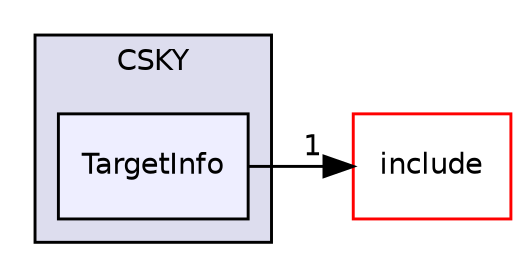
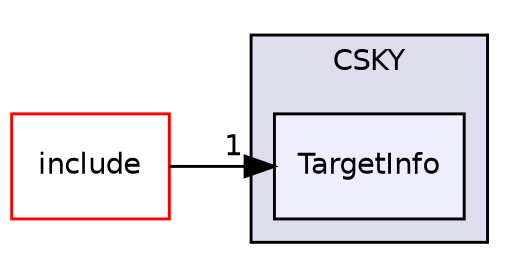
edge "TargetInfo" -> "include": reversed
